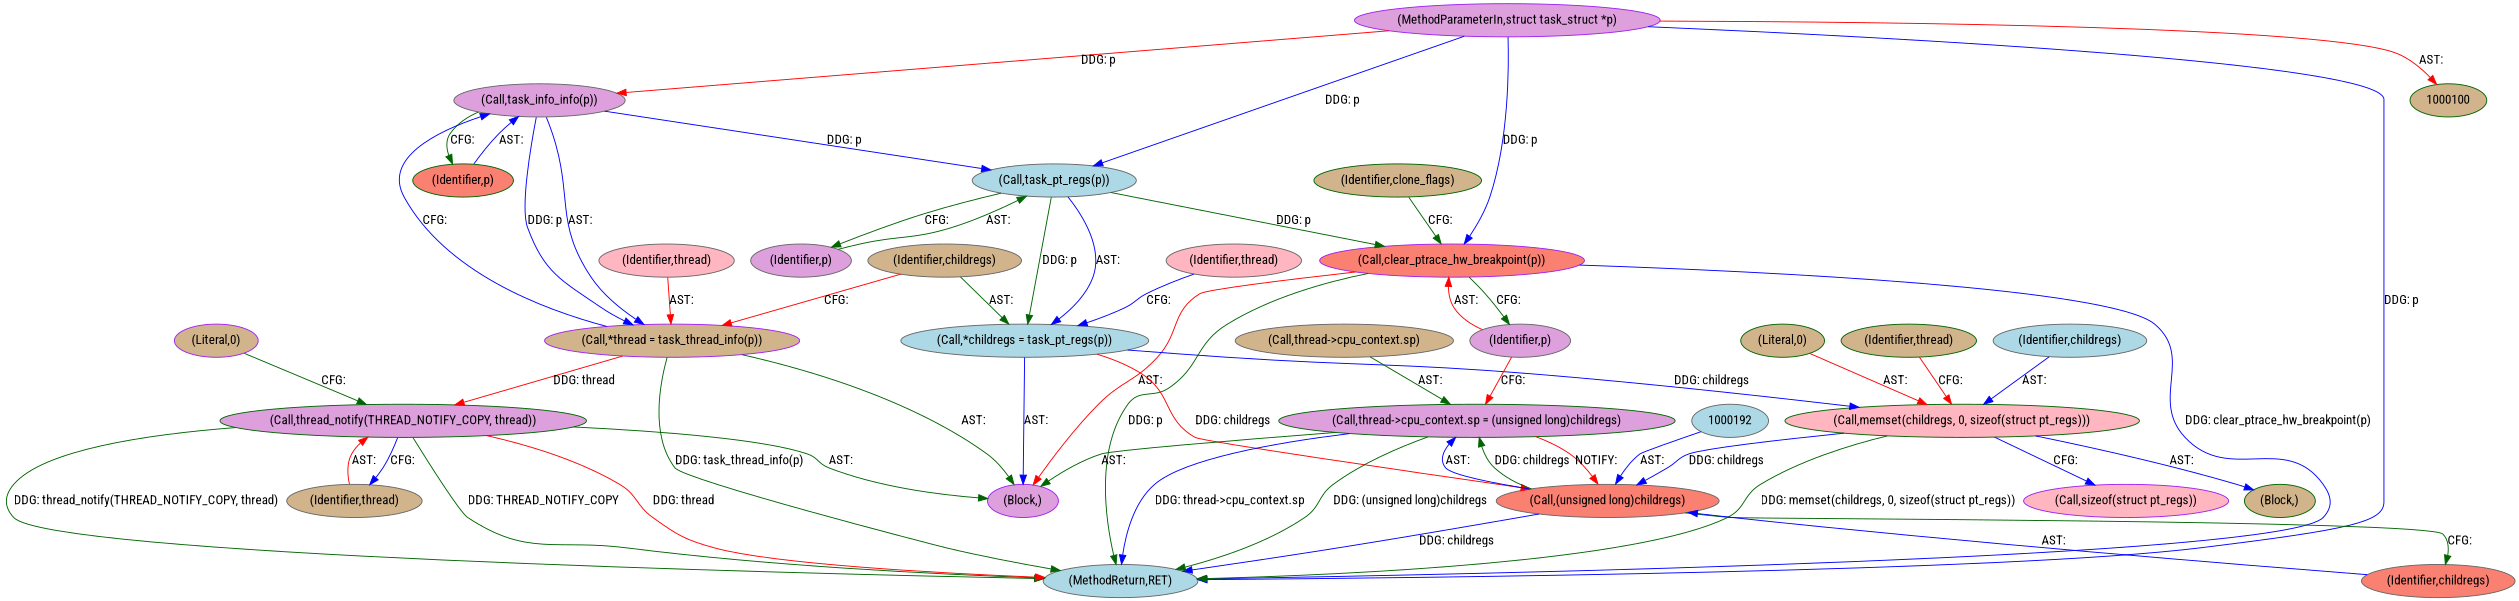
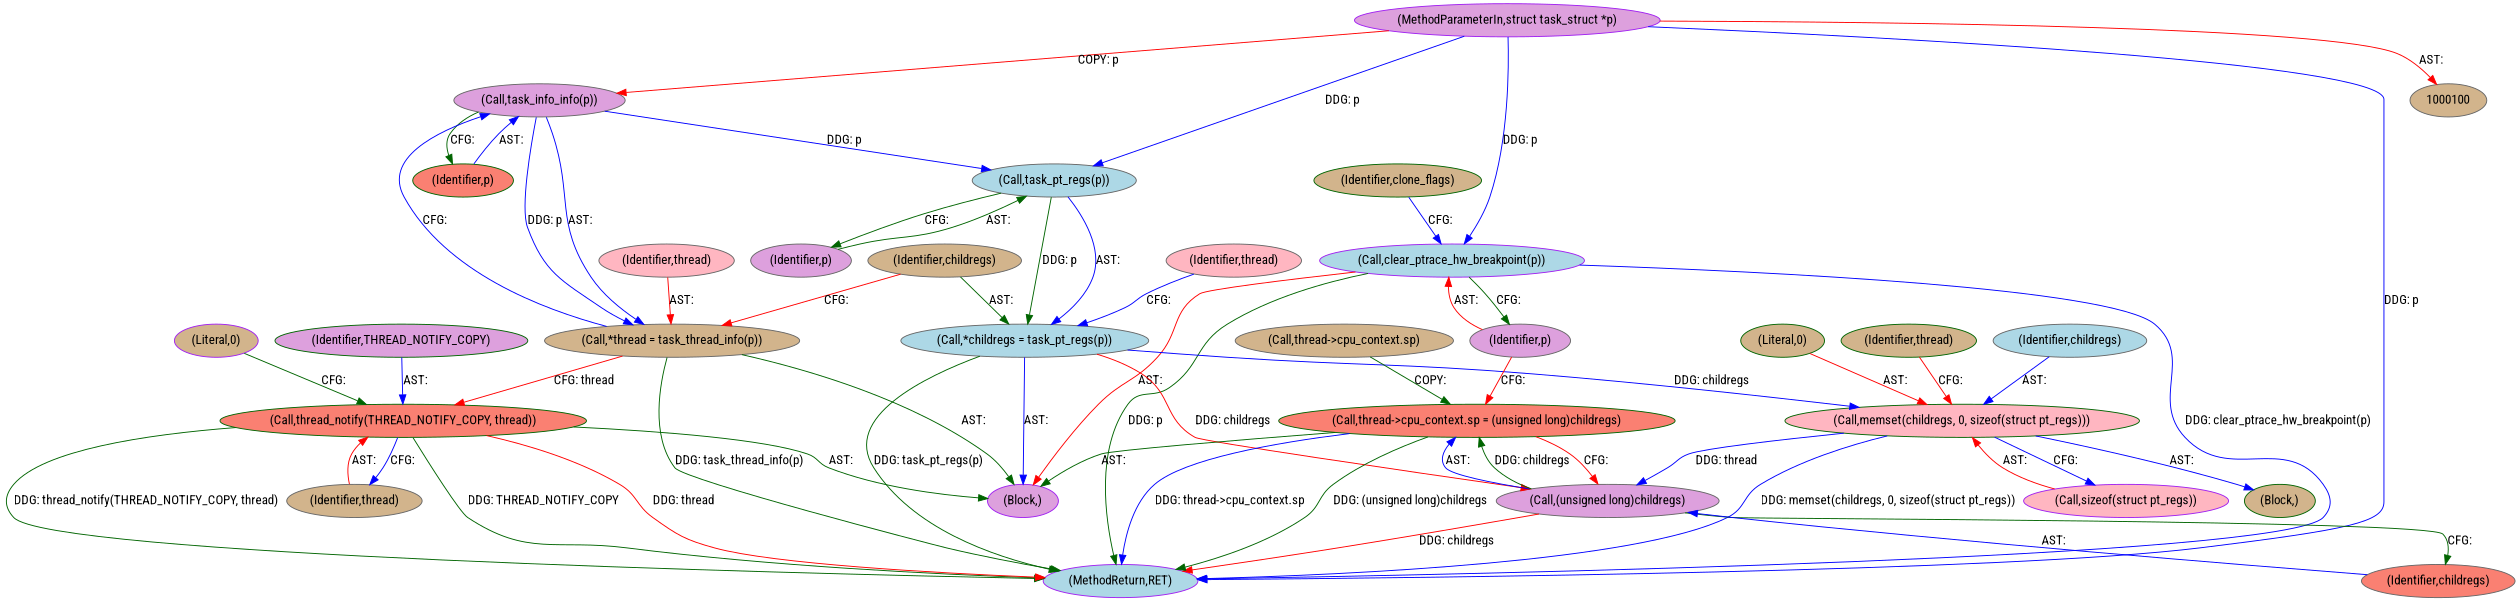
edge "(MethodParameterIn,struct task_struct *p)" -> "(Call,task_info_info(p))": label "DDG: p" -> "COPY: p"
node "1000100": color darkgreen -> gray40
edge "(Identifier,clone_flags)" -> "(Call,clear_ptrace_hw_breakpoint(p))": color darkgreen -> blue
edge "(Call,task_pt_regs(p))" -> "(Call,clear_ptrace_hw_breakpoint(p))": removed, label "DDG: p"
node "(Call,clear_ptrace_hw_breakpoint(p))": fillcolor salmon -> lightblue
node "(Identifier,THREAD_NOTIFY_COPY)": added
node "(Call,*thread = task_thread_info(p))": color purple -> gray40
edge "(Call,*thread = task_thread_info(p))" -> "(Call,thread_notify(THREAD_NOTIFY_COPY, thread))": label "DDG: thread" -> "CFG: thread"
edge "(Call,thread->cpu_context.sp)" -> "(Call,thread->cpu_context.sp = (unsigned long)childregs)": label "AST: " -> "COPY: "
node "(Call,thread_notify(THREAD_NOTIFY_COPY, thread))": fillcolor plum -> salmon
node "(Call,thread->cpu_context.sp = (unsigned long)childregs)": fillcolor plum -> salmon
node "1000192": removed
edge "(Call,thread->cpu_context.sp = (unsigned long)childregs)" -> "(Call,(unsigned long)childregs)": label "NOTIFY: " -> "CFG: "
edge "(Call,memset(childregs, 0, sizeof(struct pt_regs)))" -> "(Call,(unsigned long)childregs)": label "DDG: childregs" -> "DDG: thread"
edge "(Call,*childregs = task_pt_regs(p))" -> "(MethodReturn,RET)": added, label "DDG: task_pt_regs(p)"
edge "(Call,sizeof(struct pt_regs))" -> "(Call,memset(childregs, 0, sizeof(struct pt_regs)))": added, label "AST:"
node "(Call,(unsigned long)childregs)": fillcolor salmon -> plum
edge "(Call,(unsigned long)childregs)" -> "(MethodReturn,RET)": color blue -> red
edge "(Call,memset(childregs, 0, sizeof(struct pt_regs)))" -> "(MethodReturn,RET)": color darkgreen -> blue
node "(MethodReturn,RET)": color gray40 -> purple
